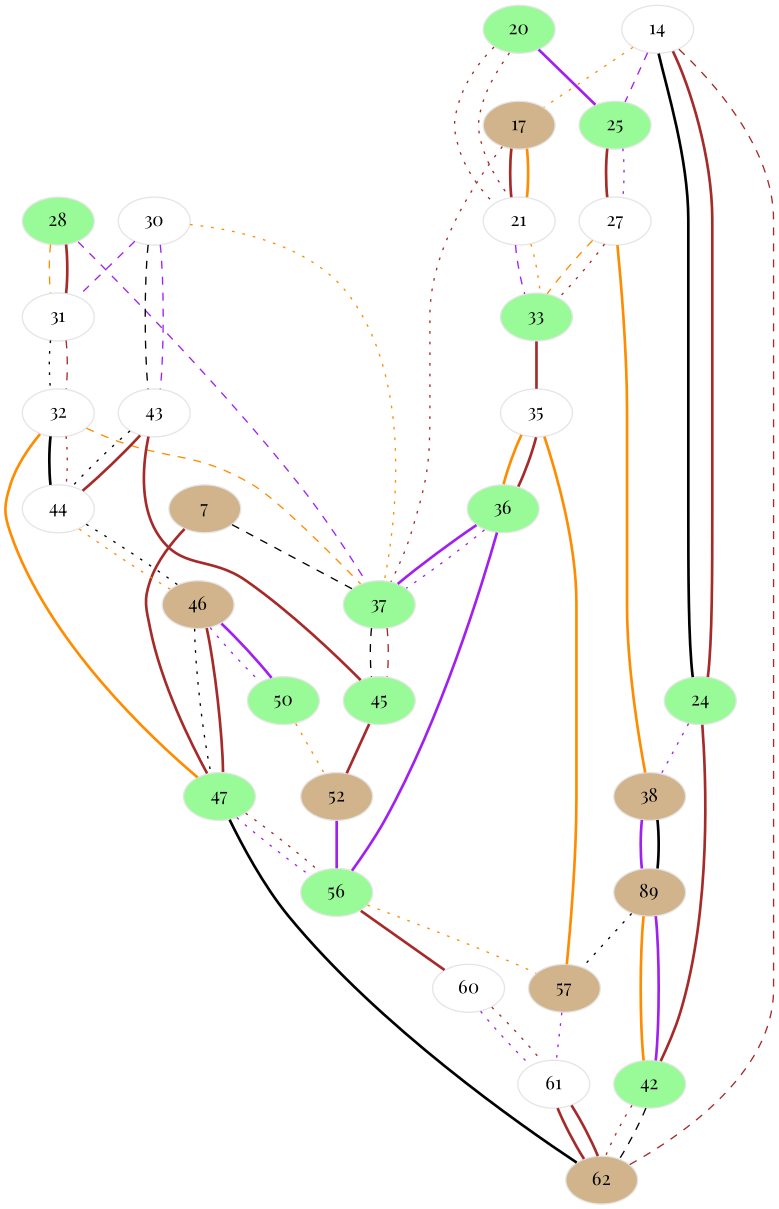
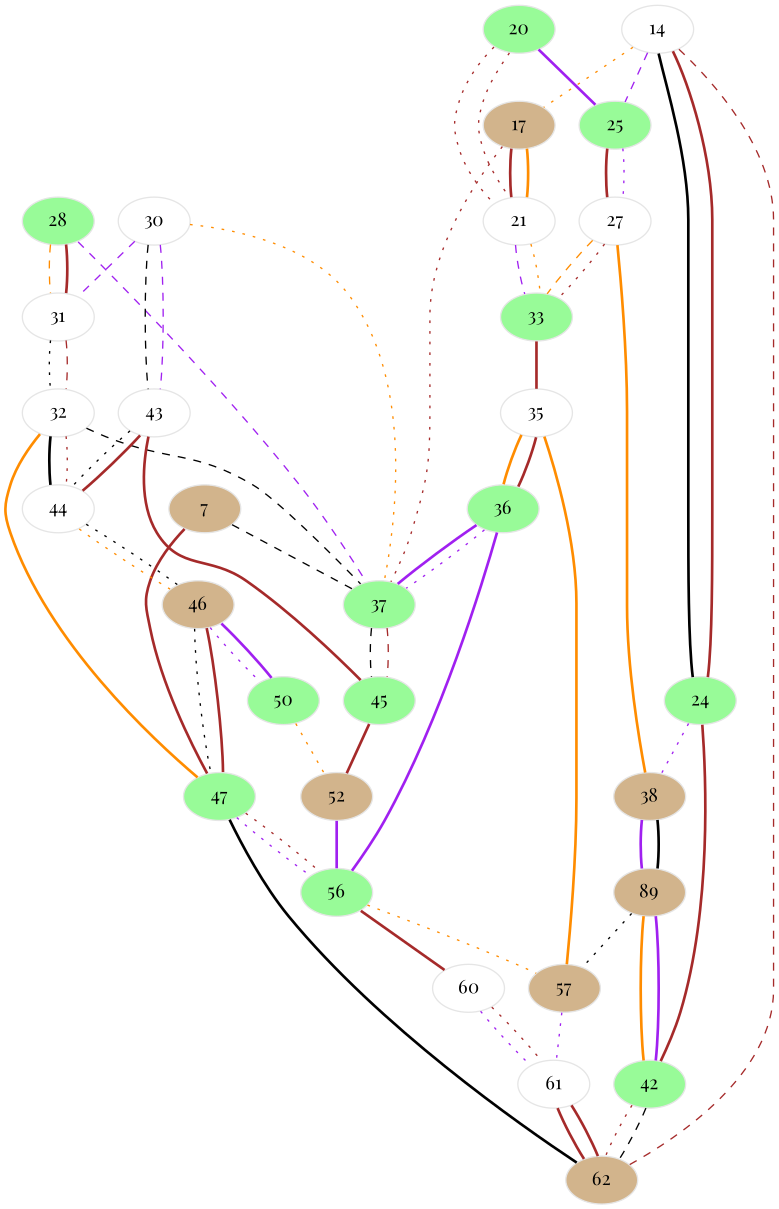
edge "32" -- "37": color darkorange -> black
